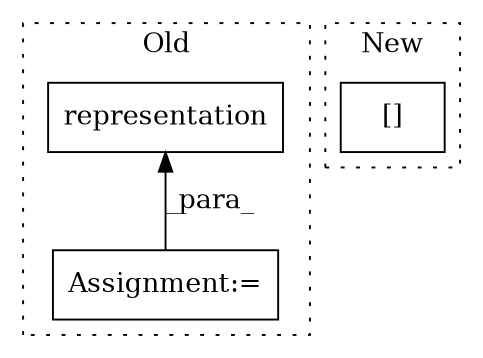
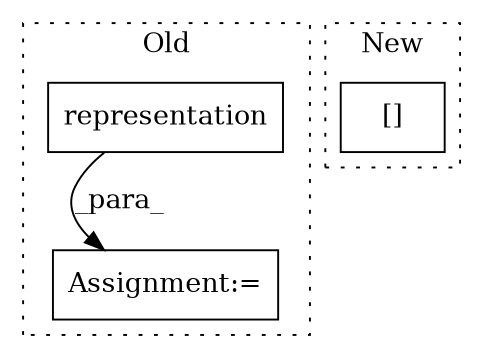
edge "Assignment:=" -> "representation": reversed
